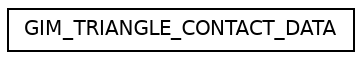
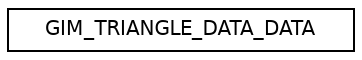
node "GIM_TRIANGLE_CONTACT_DATA": label "GIM_TRIANGLE_CONTACT_DATA" -> "GIM_TRIANGLE_DATA_DATA"
